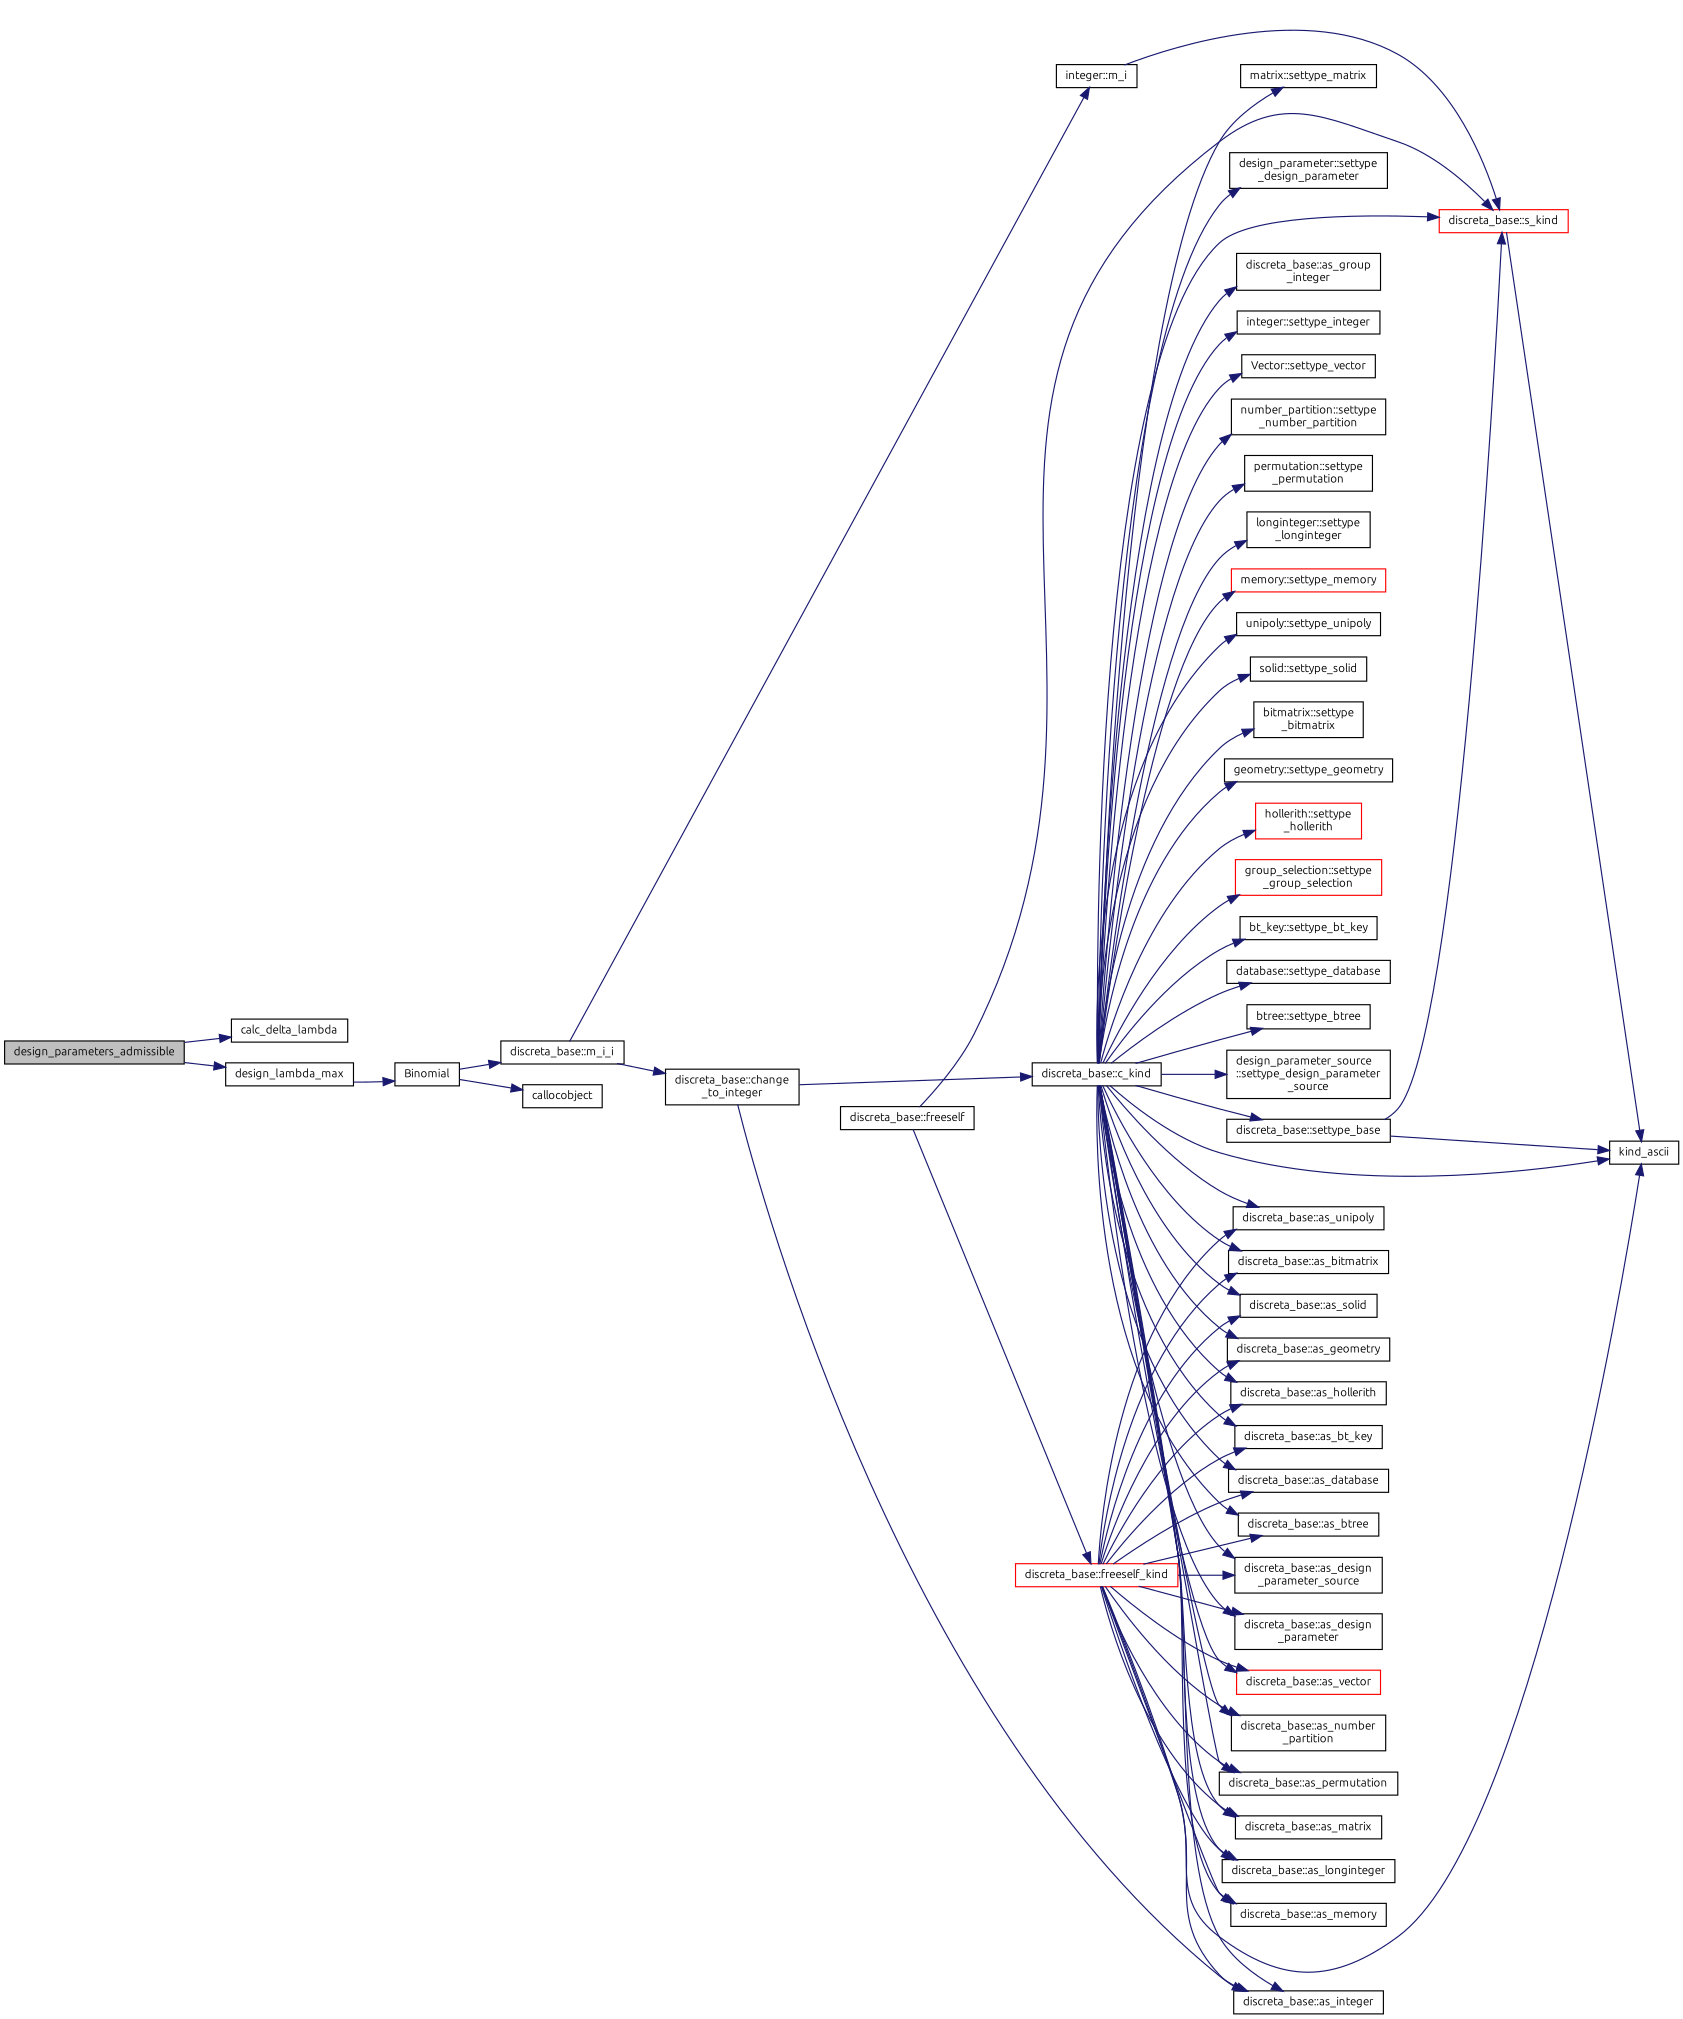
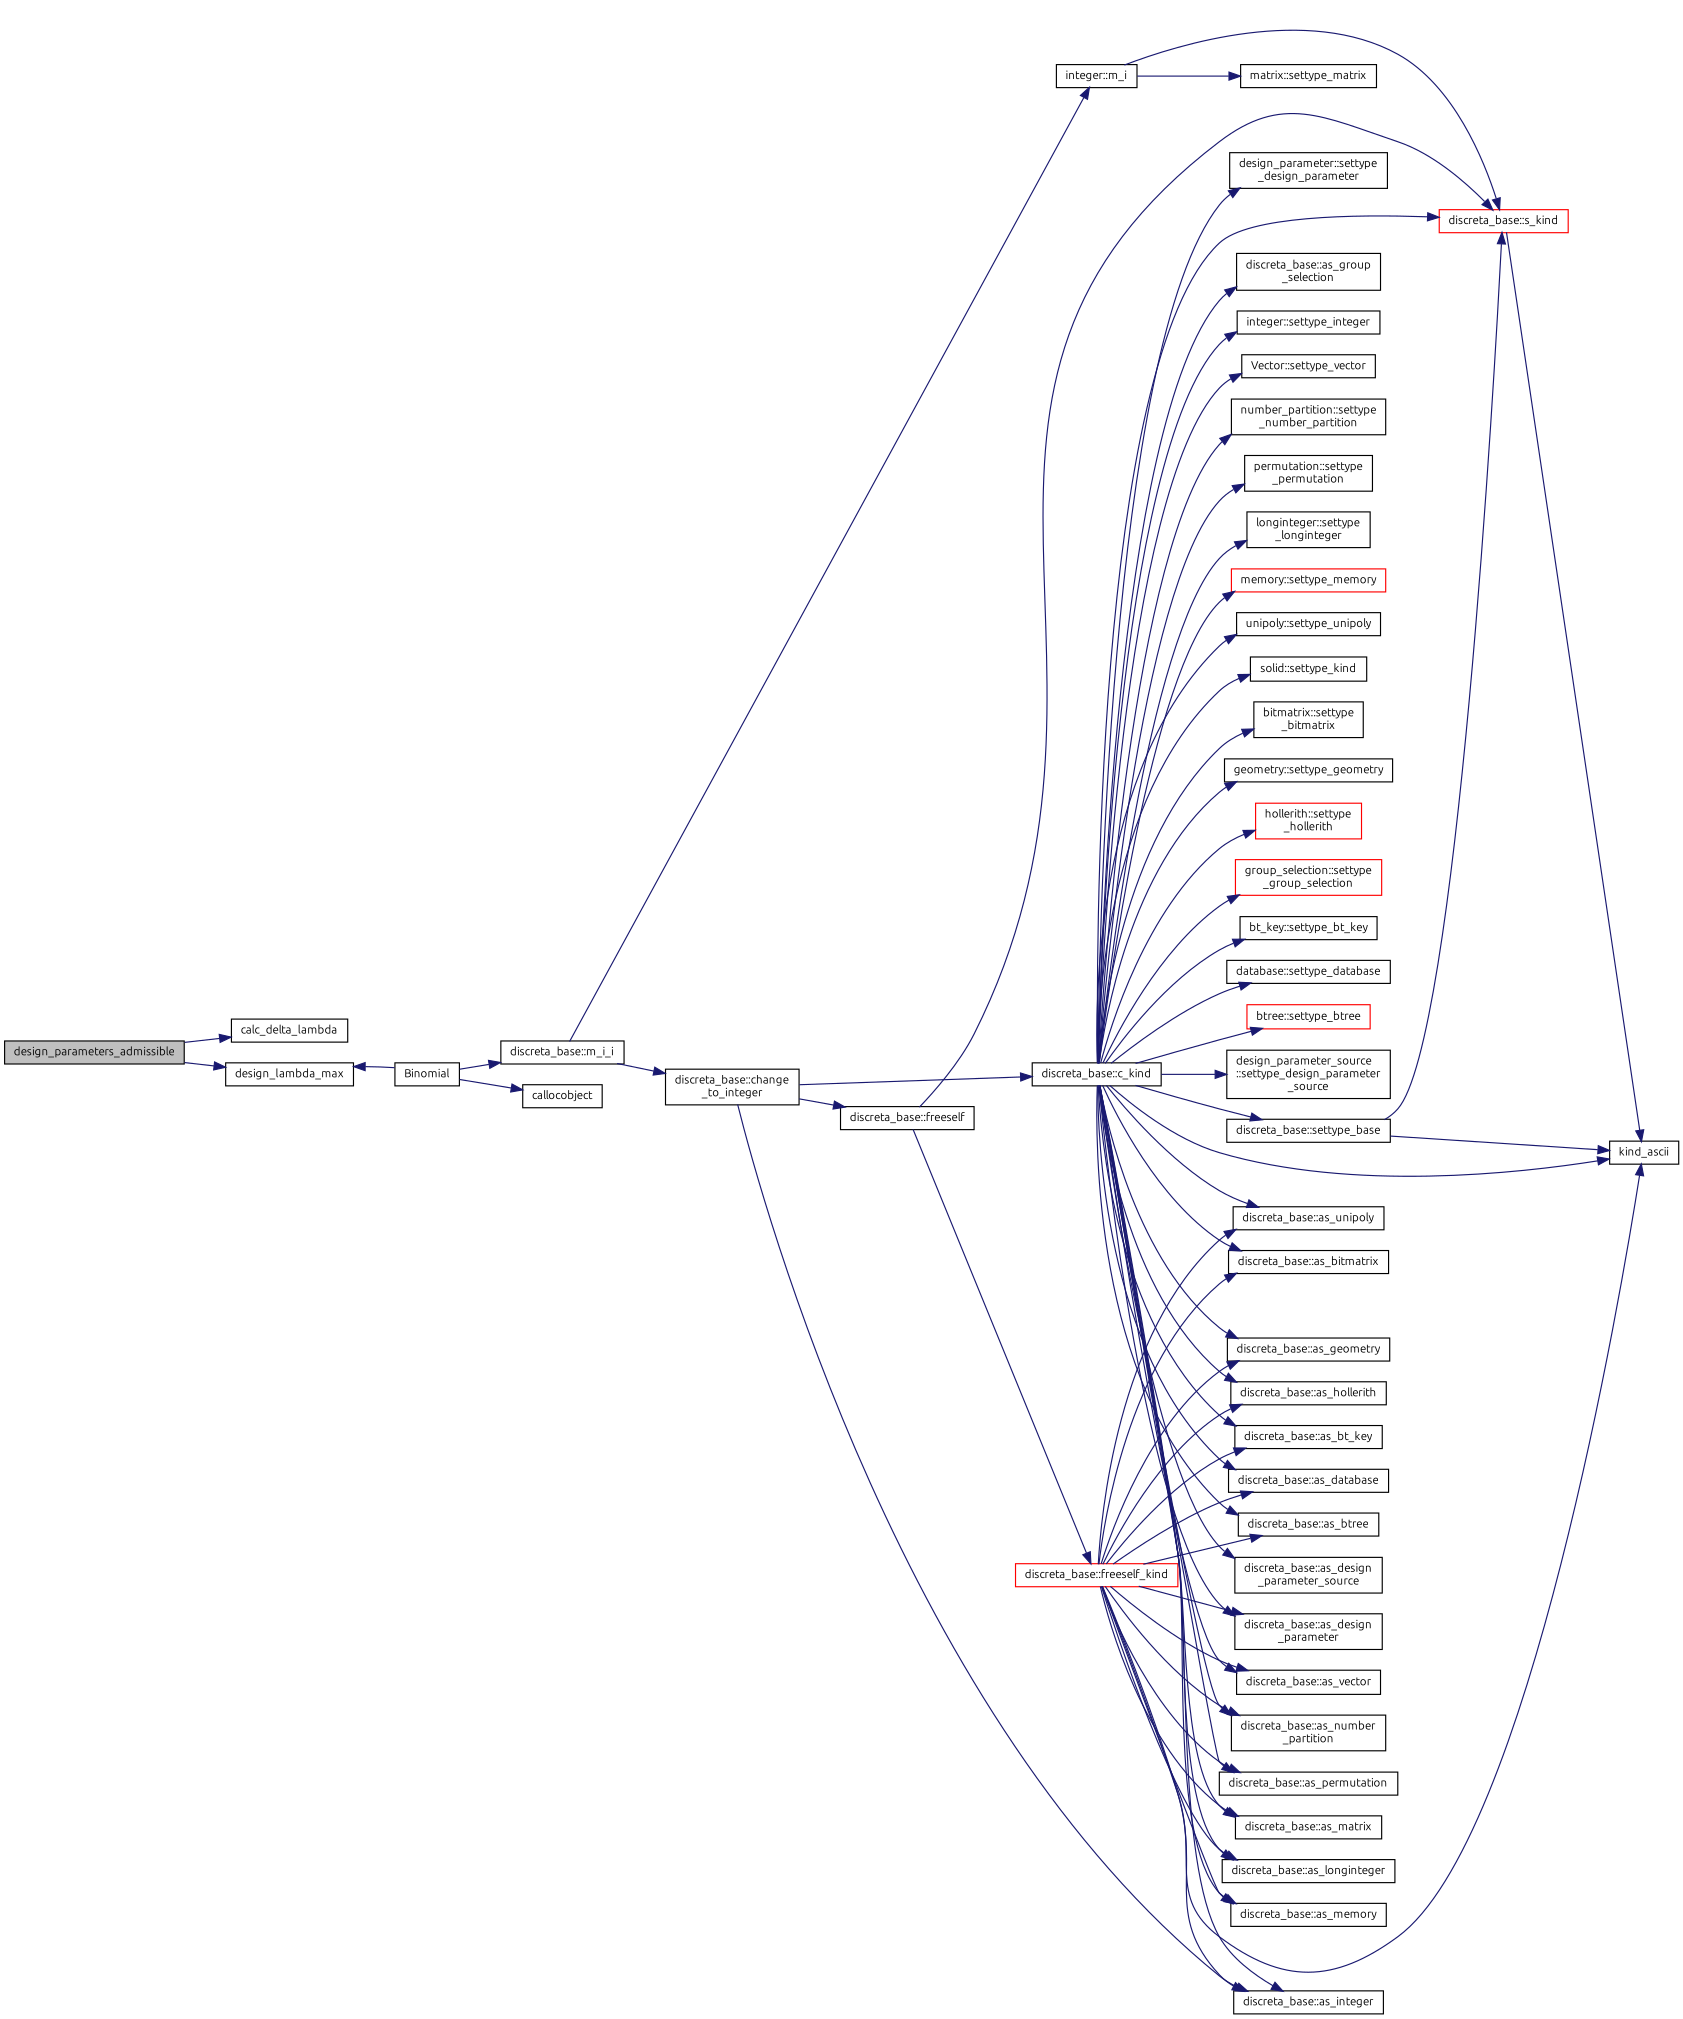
node "discreta_base::as_group _integer": label "discreta_base::as_group _integer" -> "discreta_base::as_group _selection"
edge "discreta_base::c_kind" -> "matrix::settype_matrix": now "integer::m_i" -> "matrix::settype_matrix"
node "solid::settype_solid": label "solid::settype_solid" -> "solid::settype_kind"
node "btree::settype_btree": color black -> red
edge "design_lambda_max" -> "Binomial": reversed
edge "discreta_base::change _to_integer" -> "discreta_base::freeself": added
node "discreta_base::as_solid": removed
edge "discreta_base::freeself_kind" -> "discreta_base::as_design _parameter_source": removed
node "discreta_base::as_vector": color red -> black
